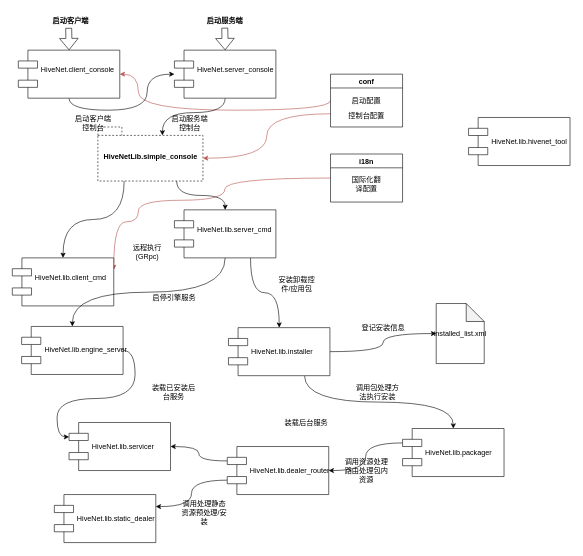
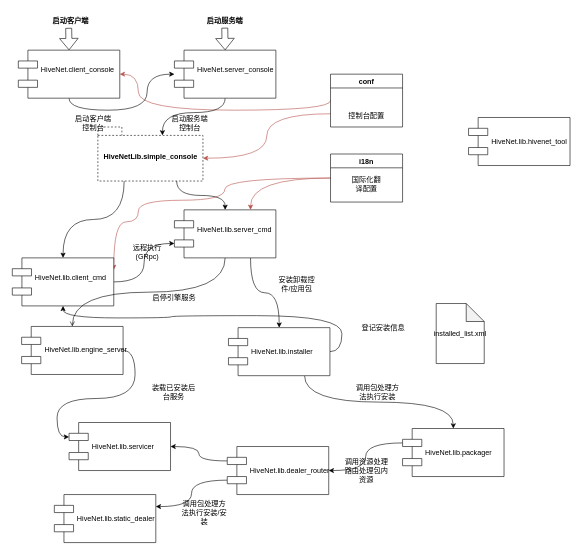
node "启动配置": removed
edge "i18n" -> "HiveNet.lib.server_cmd": added
edge "HiveNet.lib.client_cmd" -> "HiveNet.lib.server_cmd": added
edge "HiveNet.lib.server_cmd" -> "HiveNet.lib.engine_server": arrowhead classic -> open
edge "HiveNet.lib.installer" -> "installed_list.xml": now "HiveNet.lib.installer" -> "HiveNet.lib.client_cmd"
node "装载后台服务": removed
node "调用处理静态资源预处理/安装": label "调用处理静态资源预处理/安装" -> "调用包处理方法执行安装/安装"
